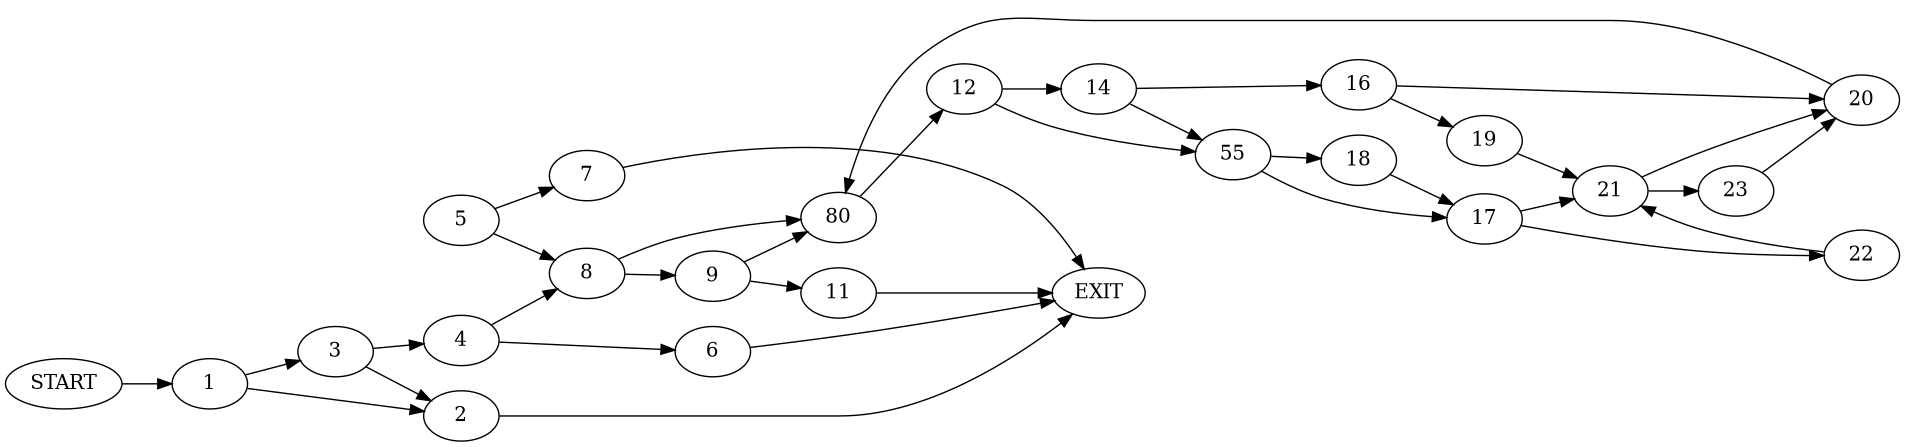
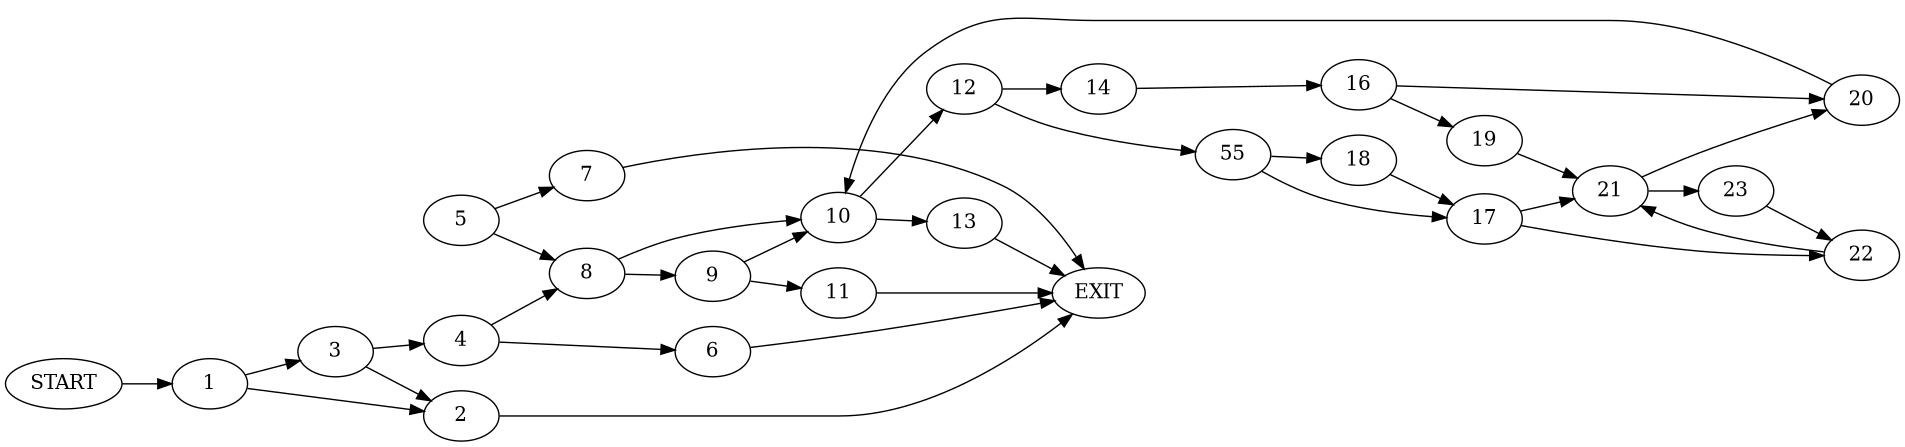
edge "14" -> "55": removed
edge "23" -> "20": now "23" -> "22"
node "80": label "80" -> "10"
node "13": added
